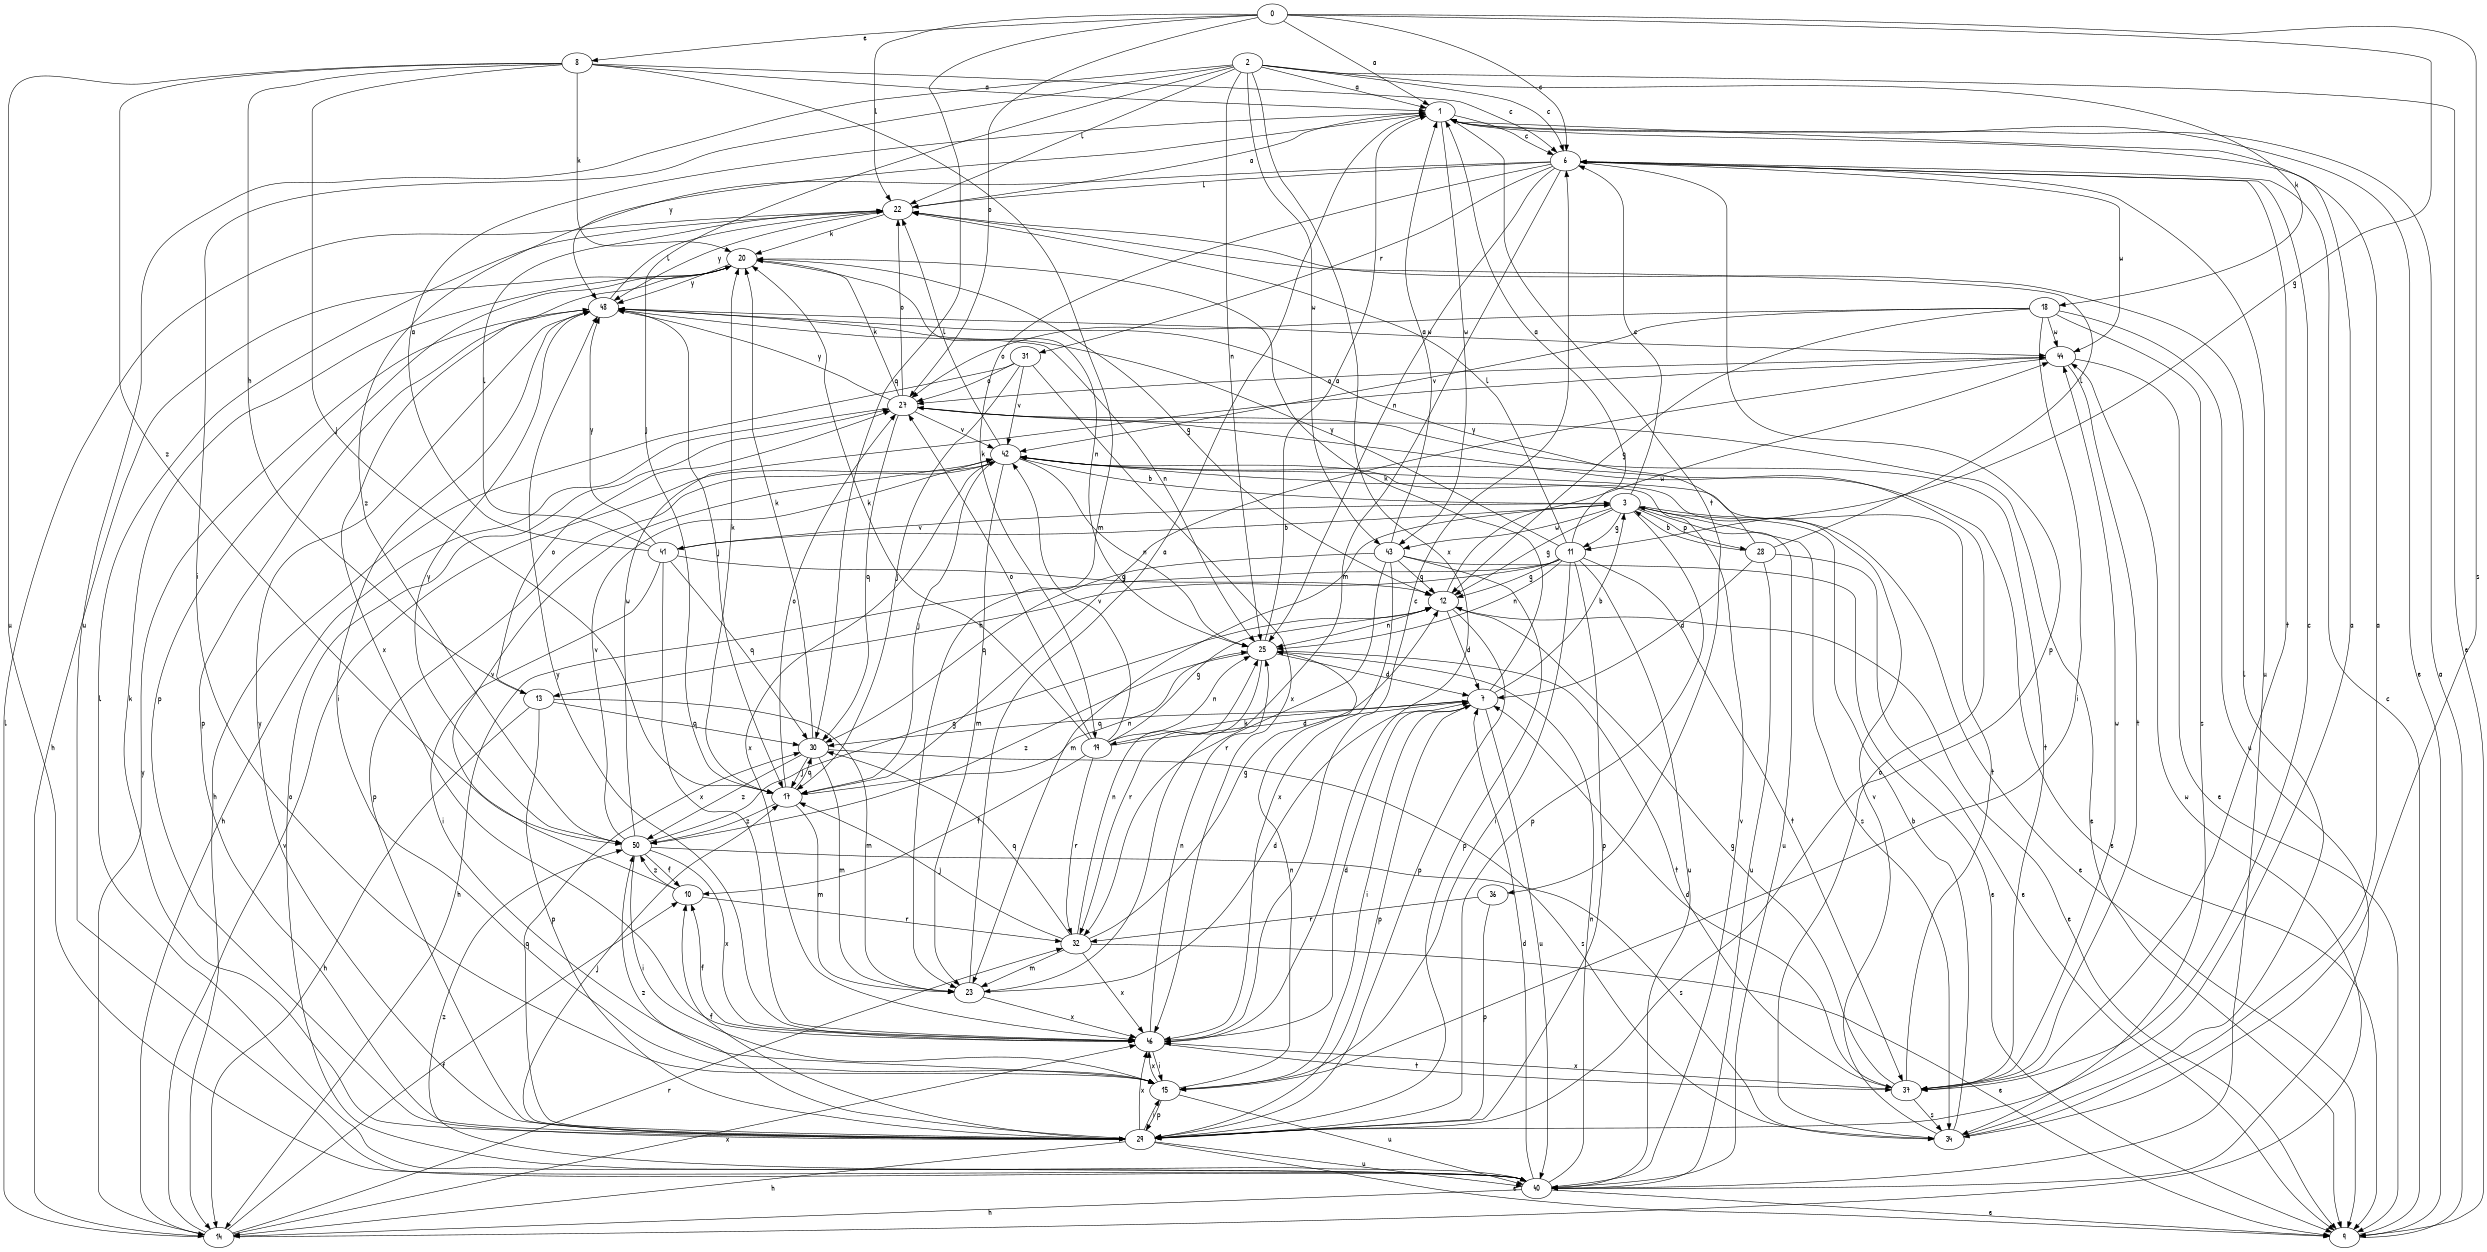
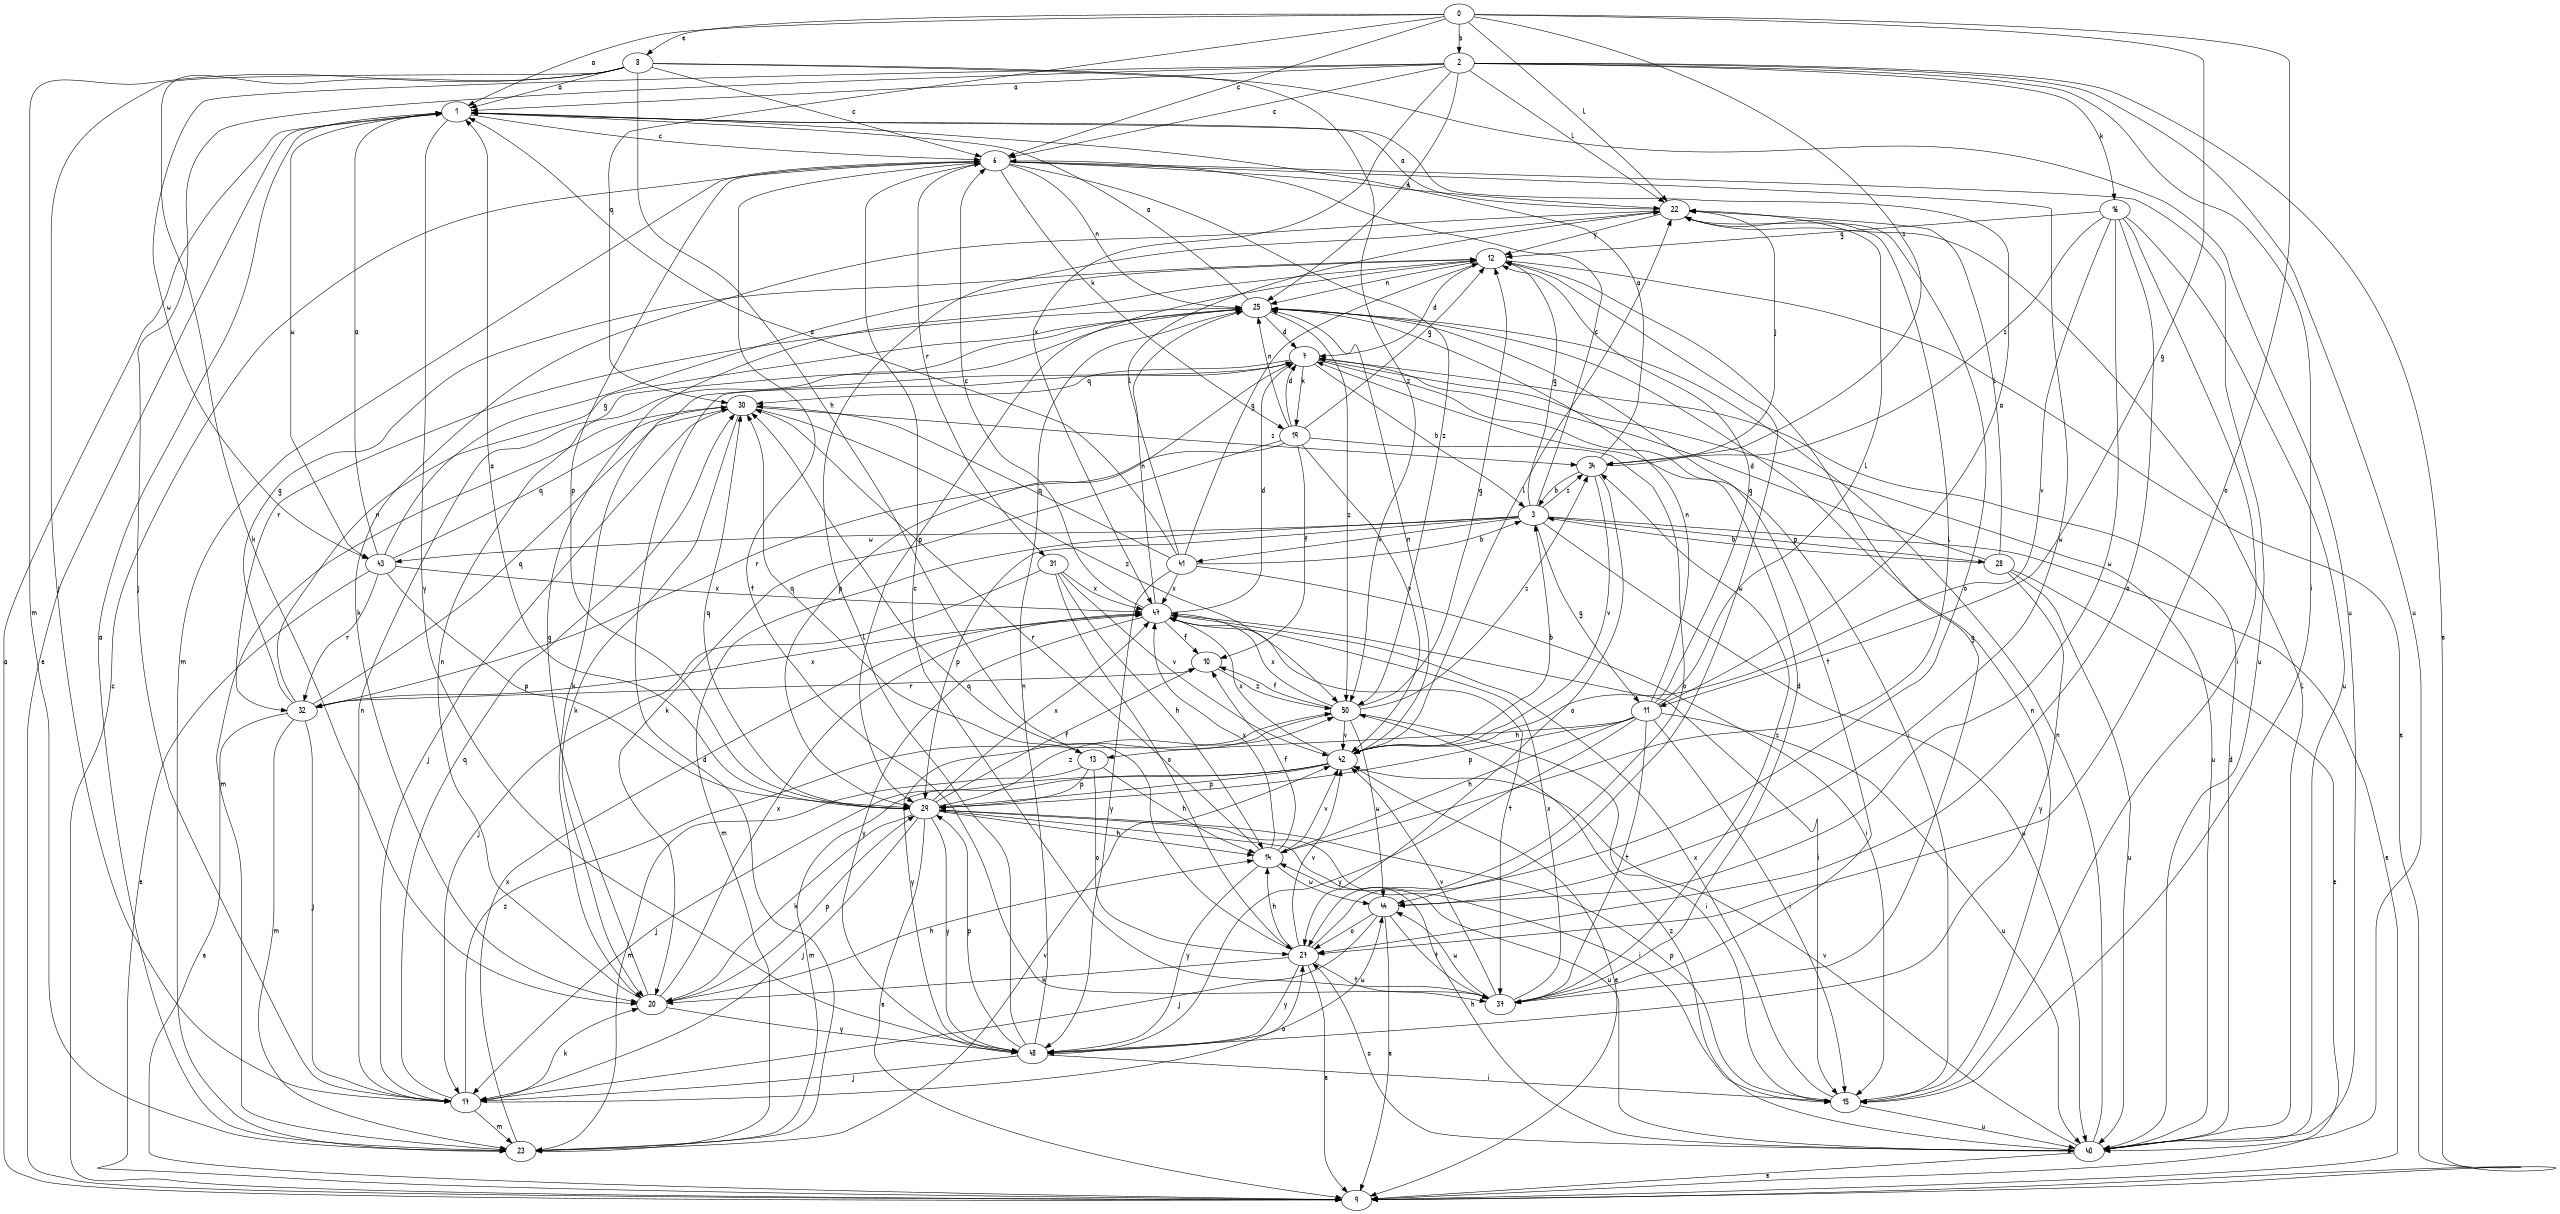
edge "0" -> "2": added, label "b"
edge "22" -> "48": now "22" -> "12"
node "18": label "18" -> "16"
edge "10" -> "42": now "23" -> "42"
edge "34" -> "22": label "l" -> "j"
edge "37" -> "42": label "t" -> "v"
node "36": removed
node "46": label "46" -> "47"
edge "14" -> "32": now "14" -> "30"
